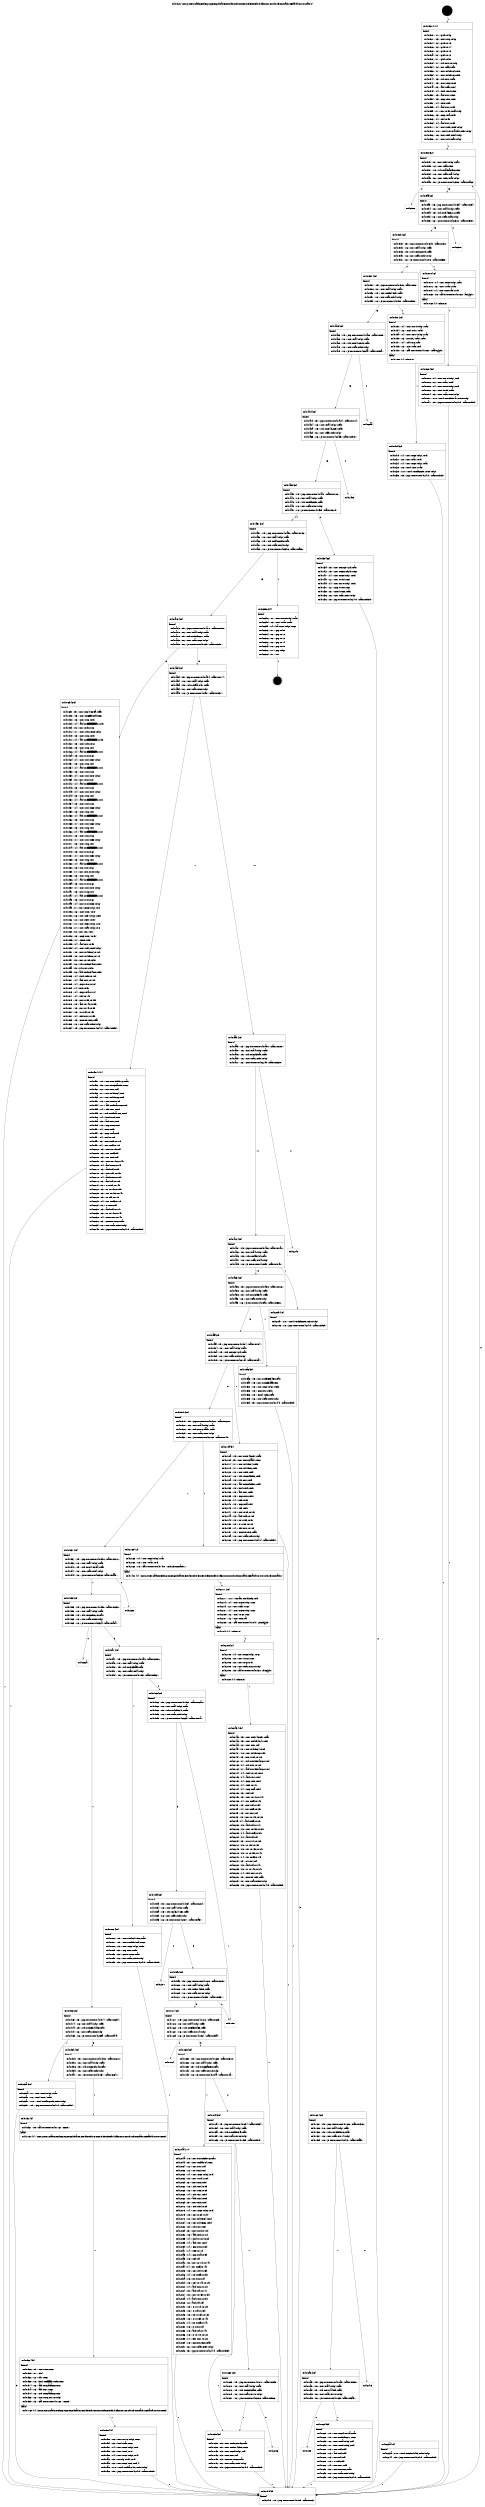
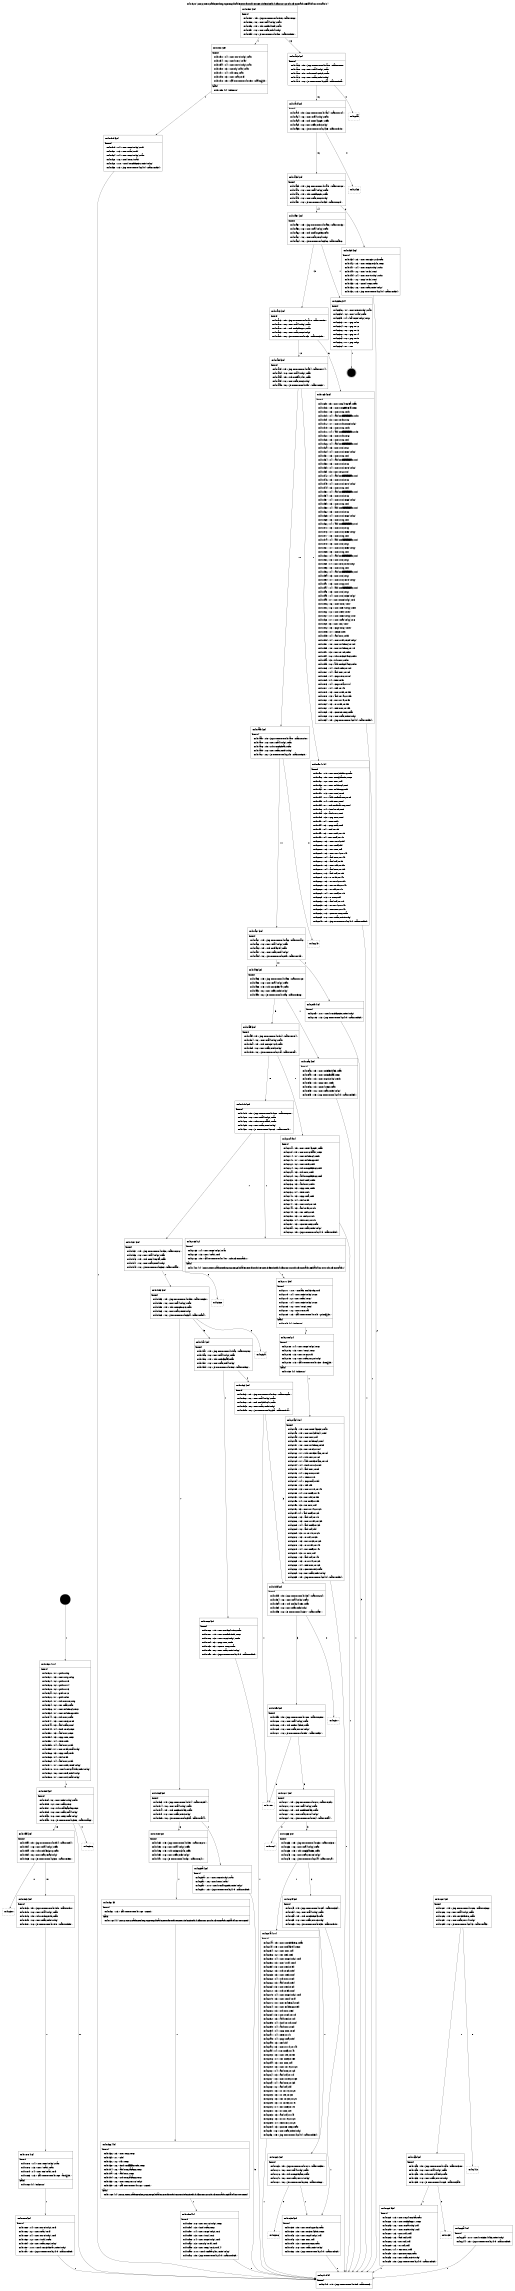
edge "0x4019cb [28]" -> "0x4019e7 [28]": removed, label "17"
edge "0x40247d [5]" -> "0x40198f [32]": reversed
